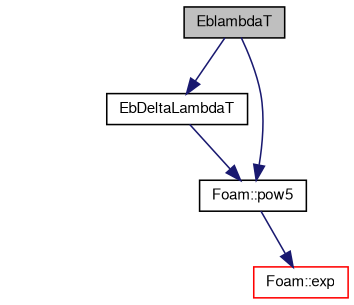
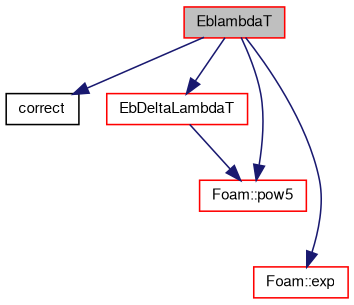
node "EblambdaT": color black -> red
node "correct": added
node "EbDeltaLambdaT": color black -> red
node "Foam::pow5": color black -> red
edge "Foam::pow5" -> "Foam::exp": now "EblambdaT" -> "Foam::exp"
